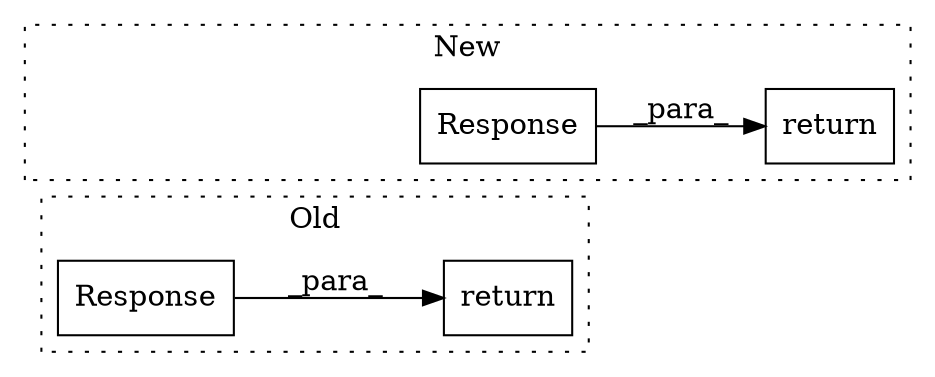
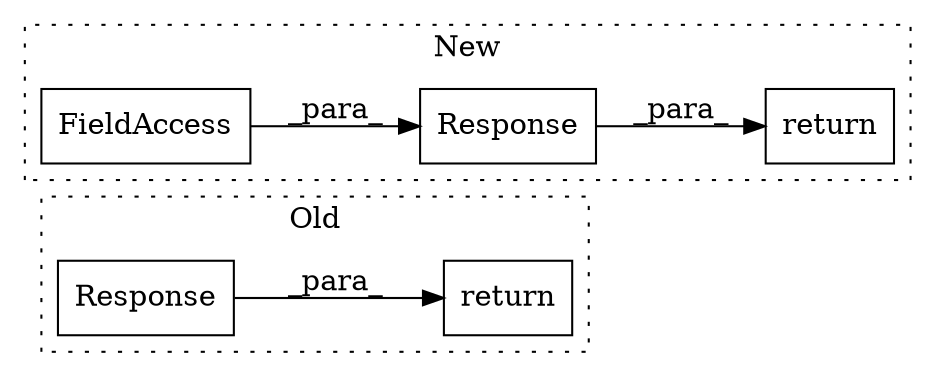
node "FieldAccess": added
